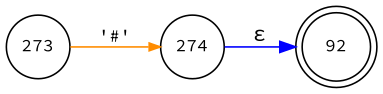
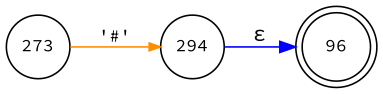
node "274": label "274" -> "294"
node "92": label "92" -> "96"
